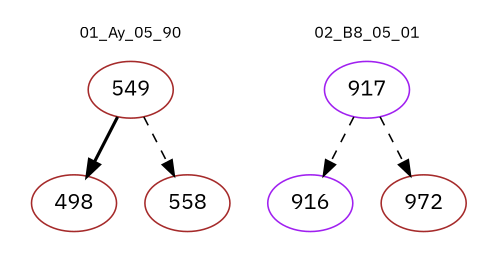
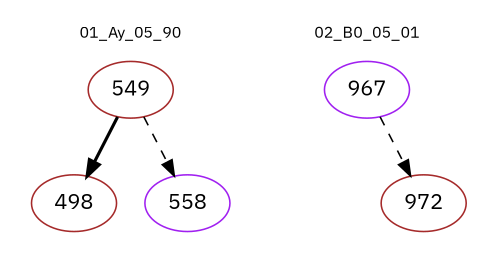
cluster "02_B8_05_01": label "02_B8_05_01" -> "02_B0_05_01"
node "917": label "917" -> "967"
node "558": color brown -> purple
node "916": removed
